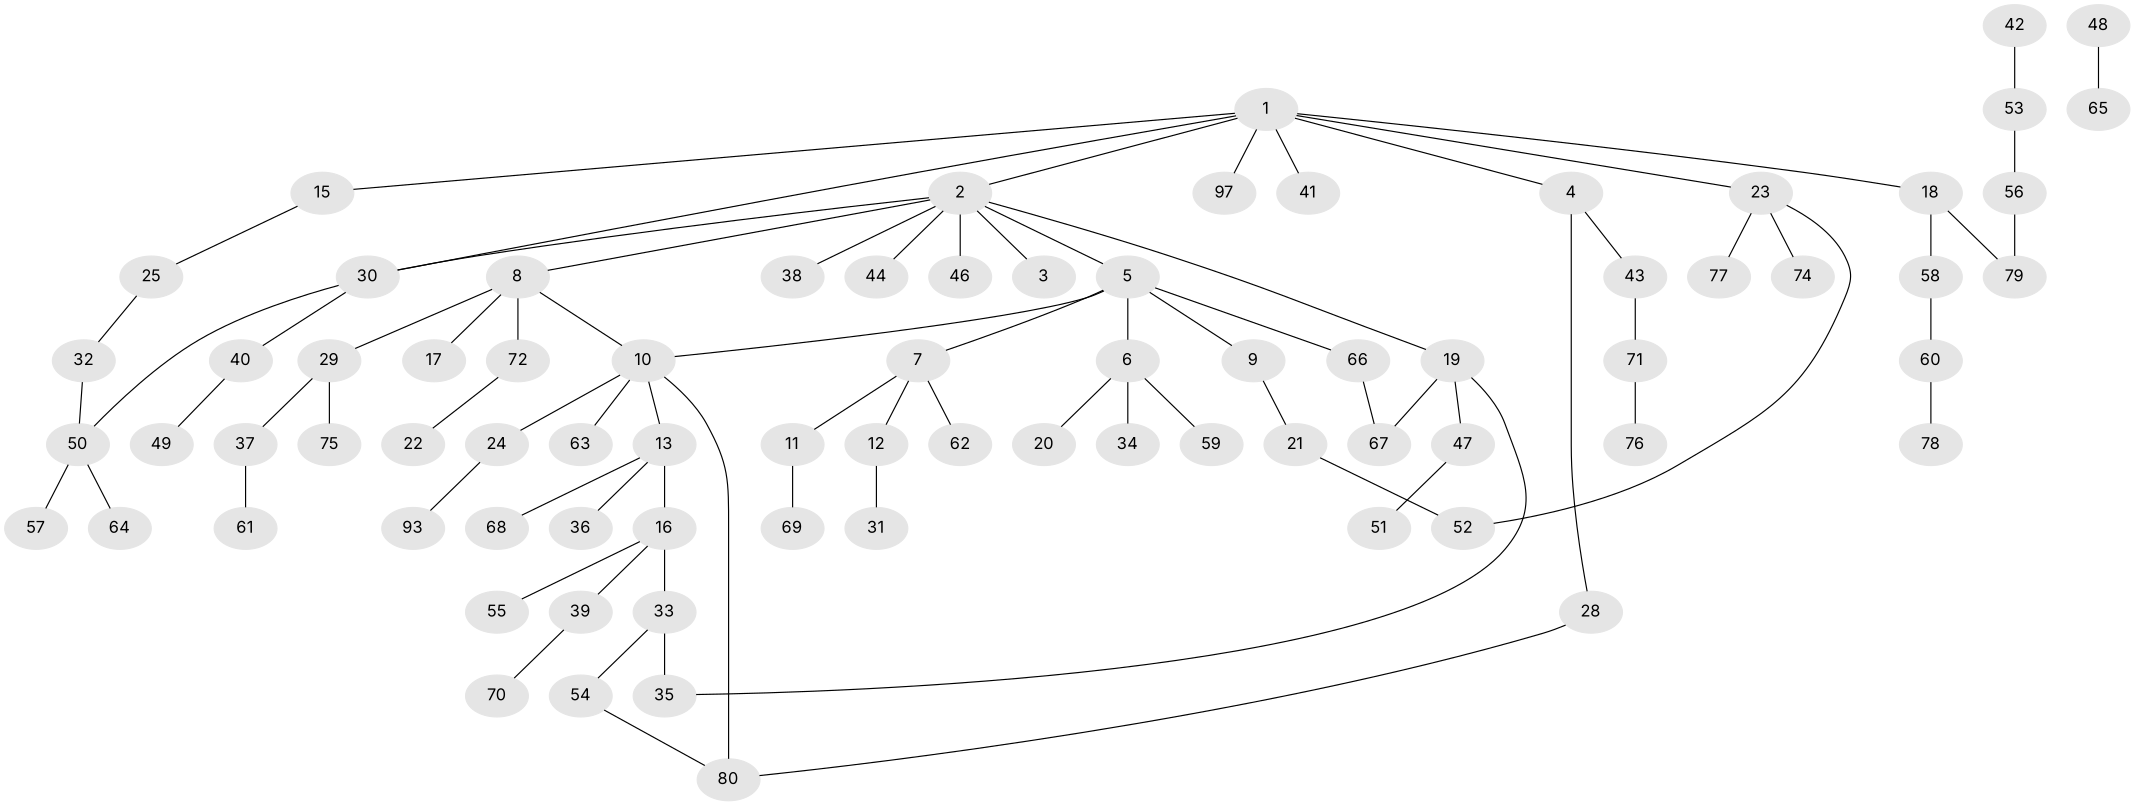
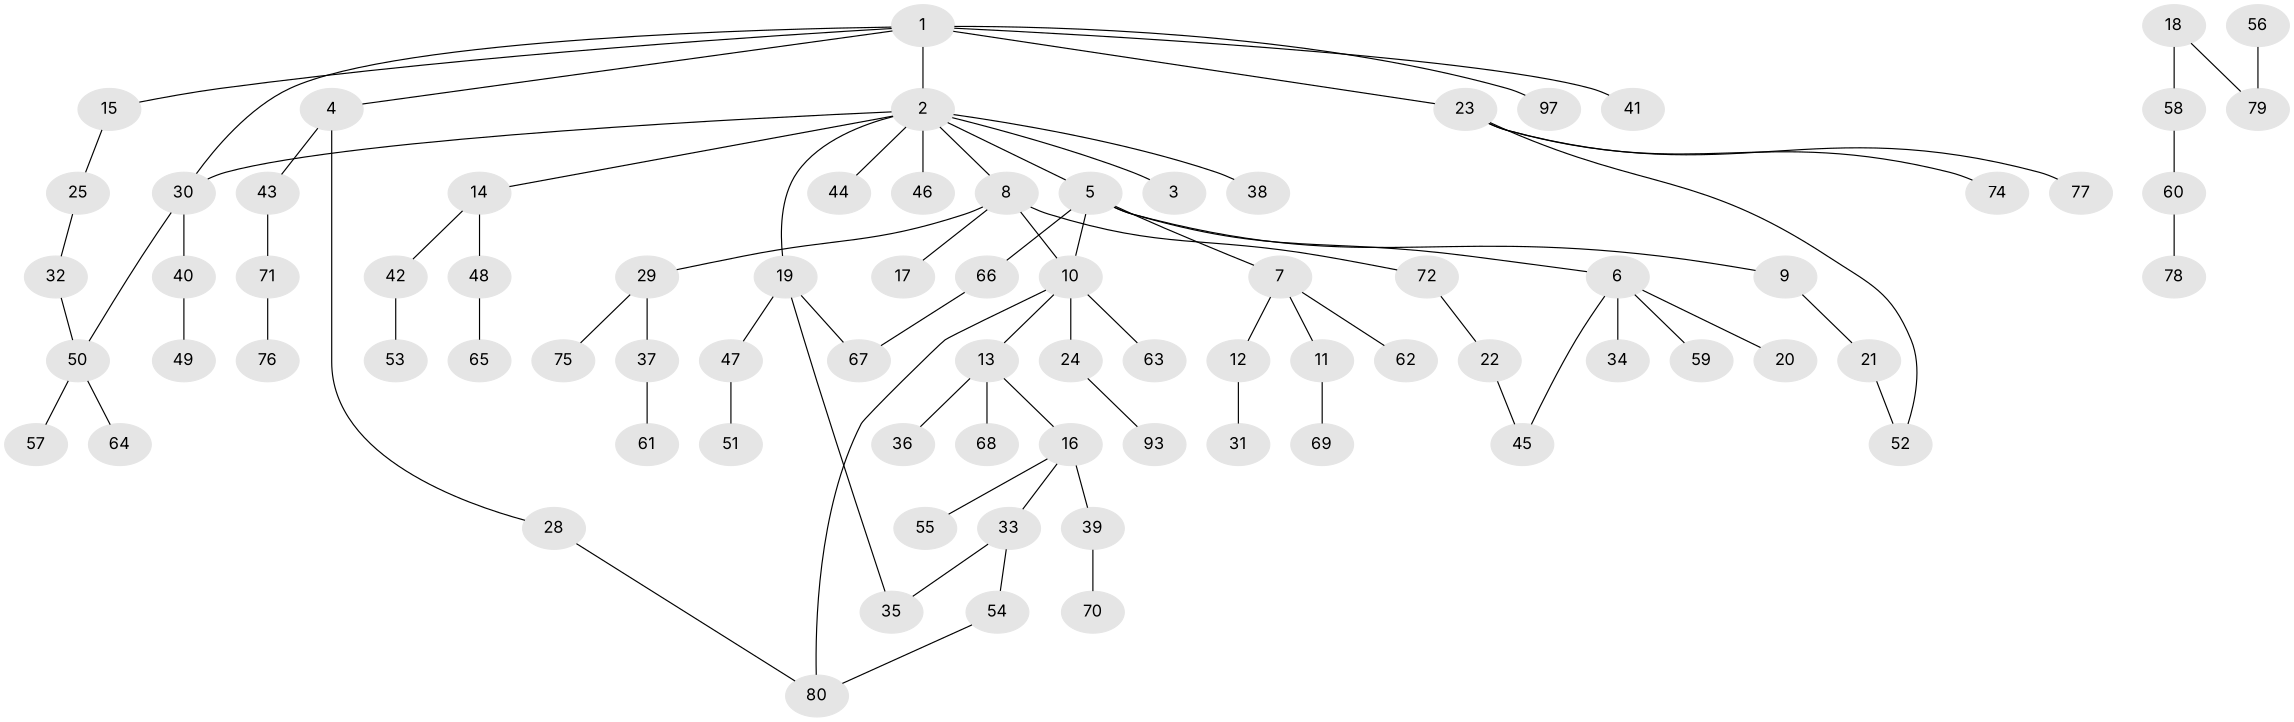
edge "1" -- "18": removed
edge "53" -- "56": removed
node "14": added
node "45": added
